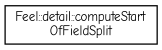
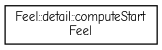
node "Feel::detail::computeStart OfFieldSplit": label "Feel::detail::computeStart OfFieldSplit" -> "Feel::detail::computeStart Feel"
